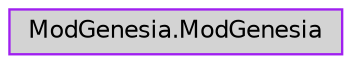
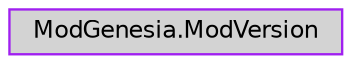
node "ModGenesia.ModGenesia": label "ModGenesia.ModGenesia" -> "ModGenesia.ModVersion"
